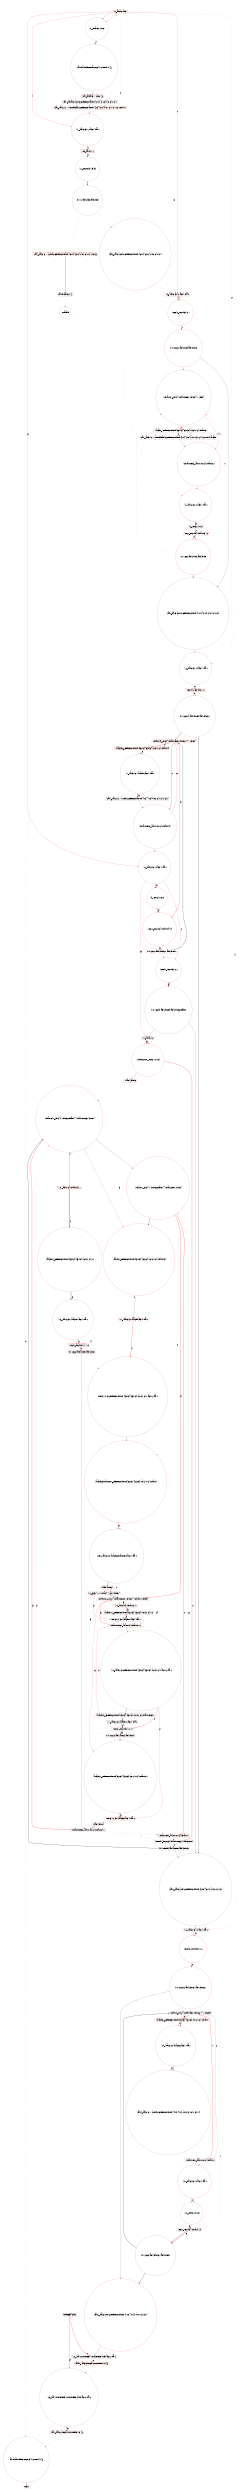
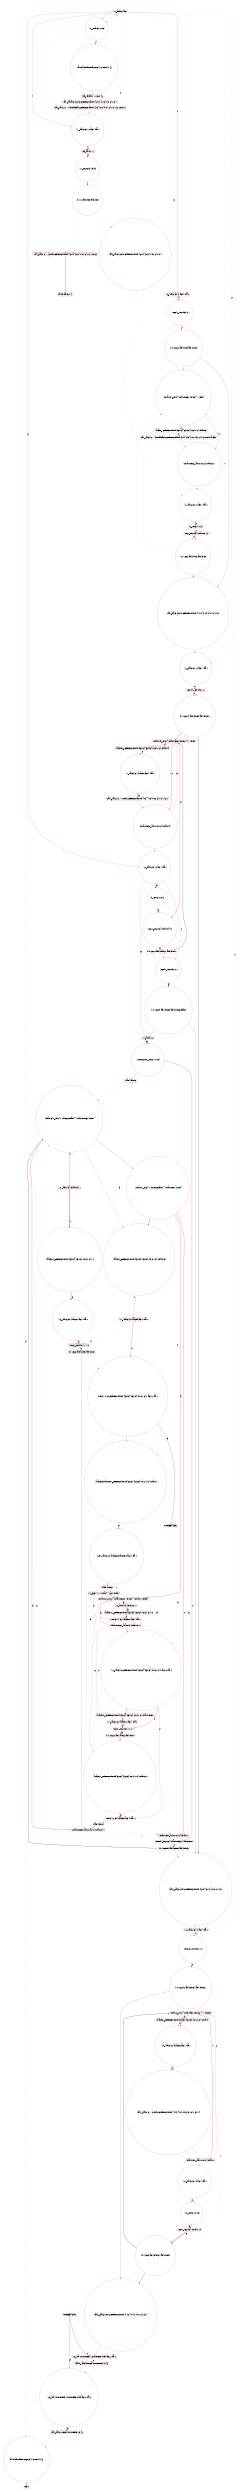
node "%call = tail call i32 (...) @clrscr() #6": label "%call = tail call i32 (...) @clrscr() #6" -> "%call = tail call i72 (...) @clrscr() #6"
node "unreachable": removed
node "Node0x55f594463ae8": added
